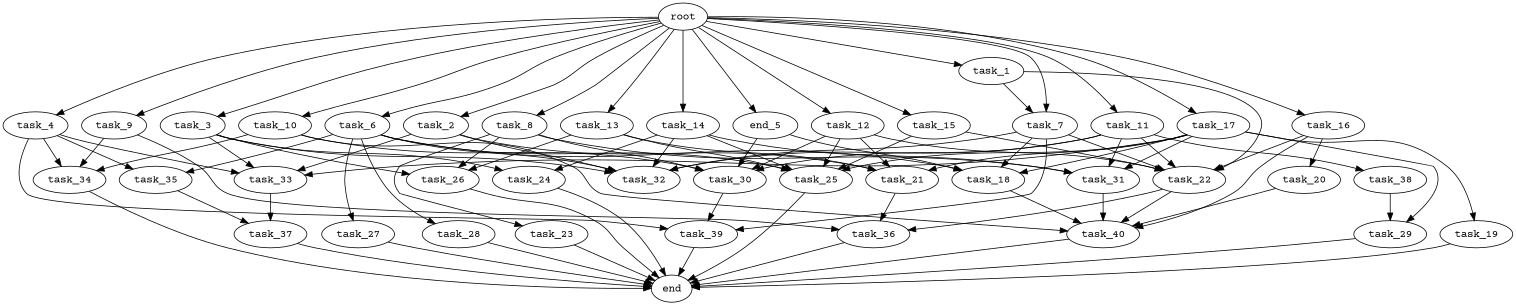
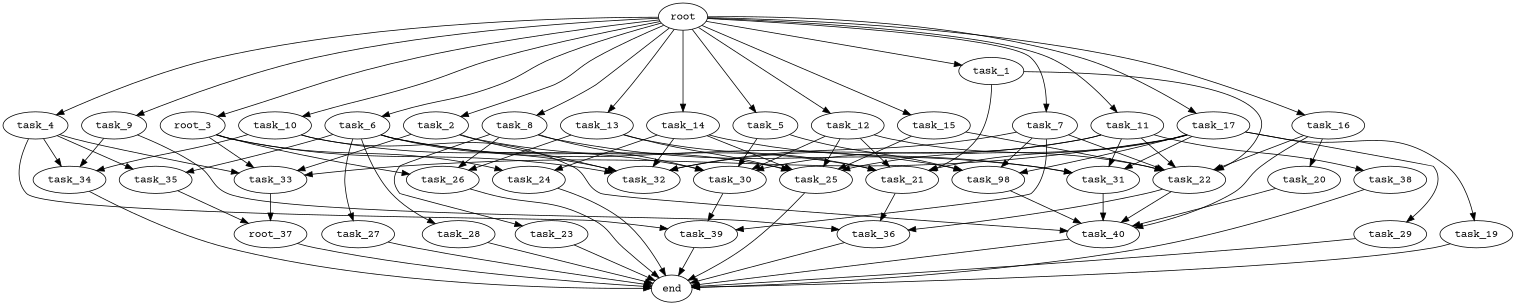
edge "task_1" -> "task_7": now "task_1" -> "task_21"
node "task_3": label "task_3" -> "root_3"
node "end_5": label "end_5" -> "task_5"
node "task_18": label "task_18" -> "task_98"
edge "task_38" -> "task_29": now "task_38" -> "end"
node "task_37": label "task_37" -> "root_37"
